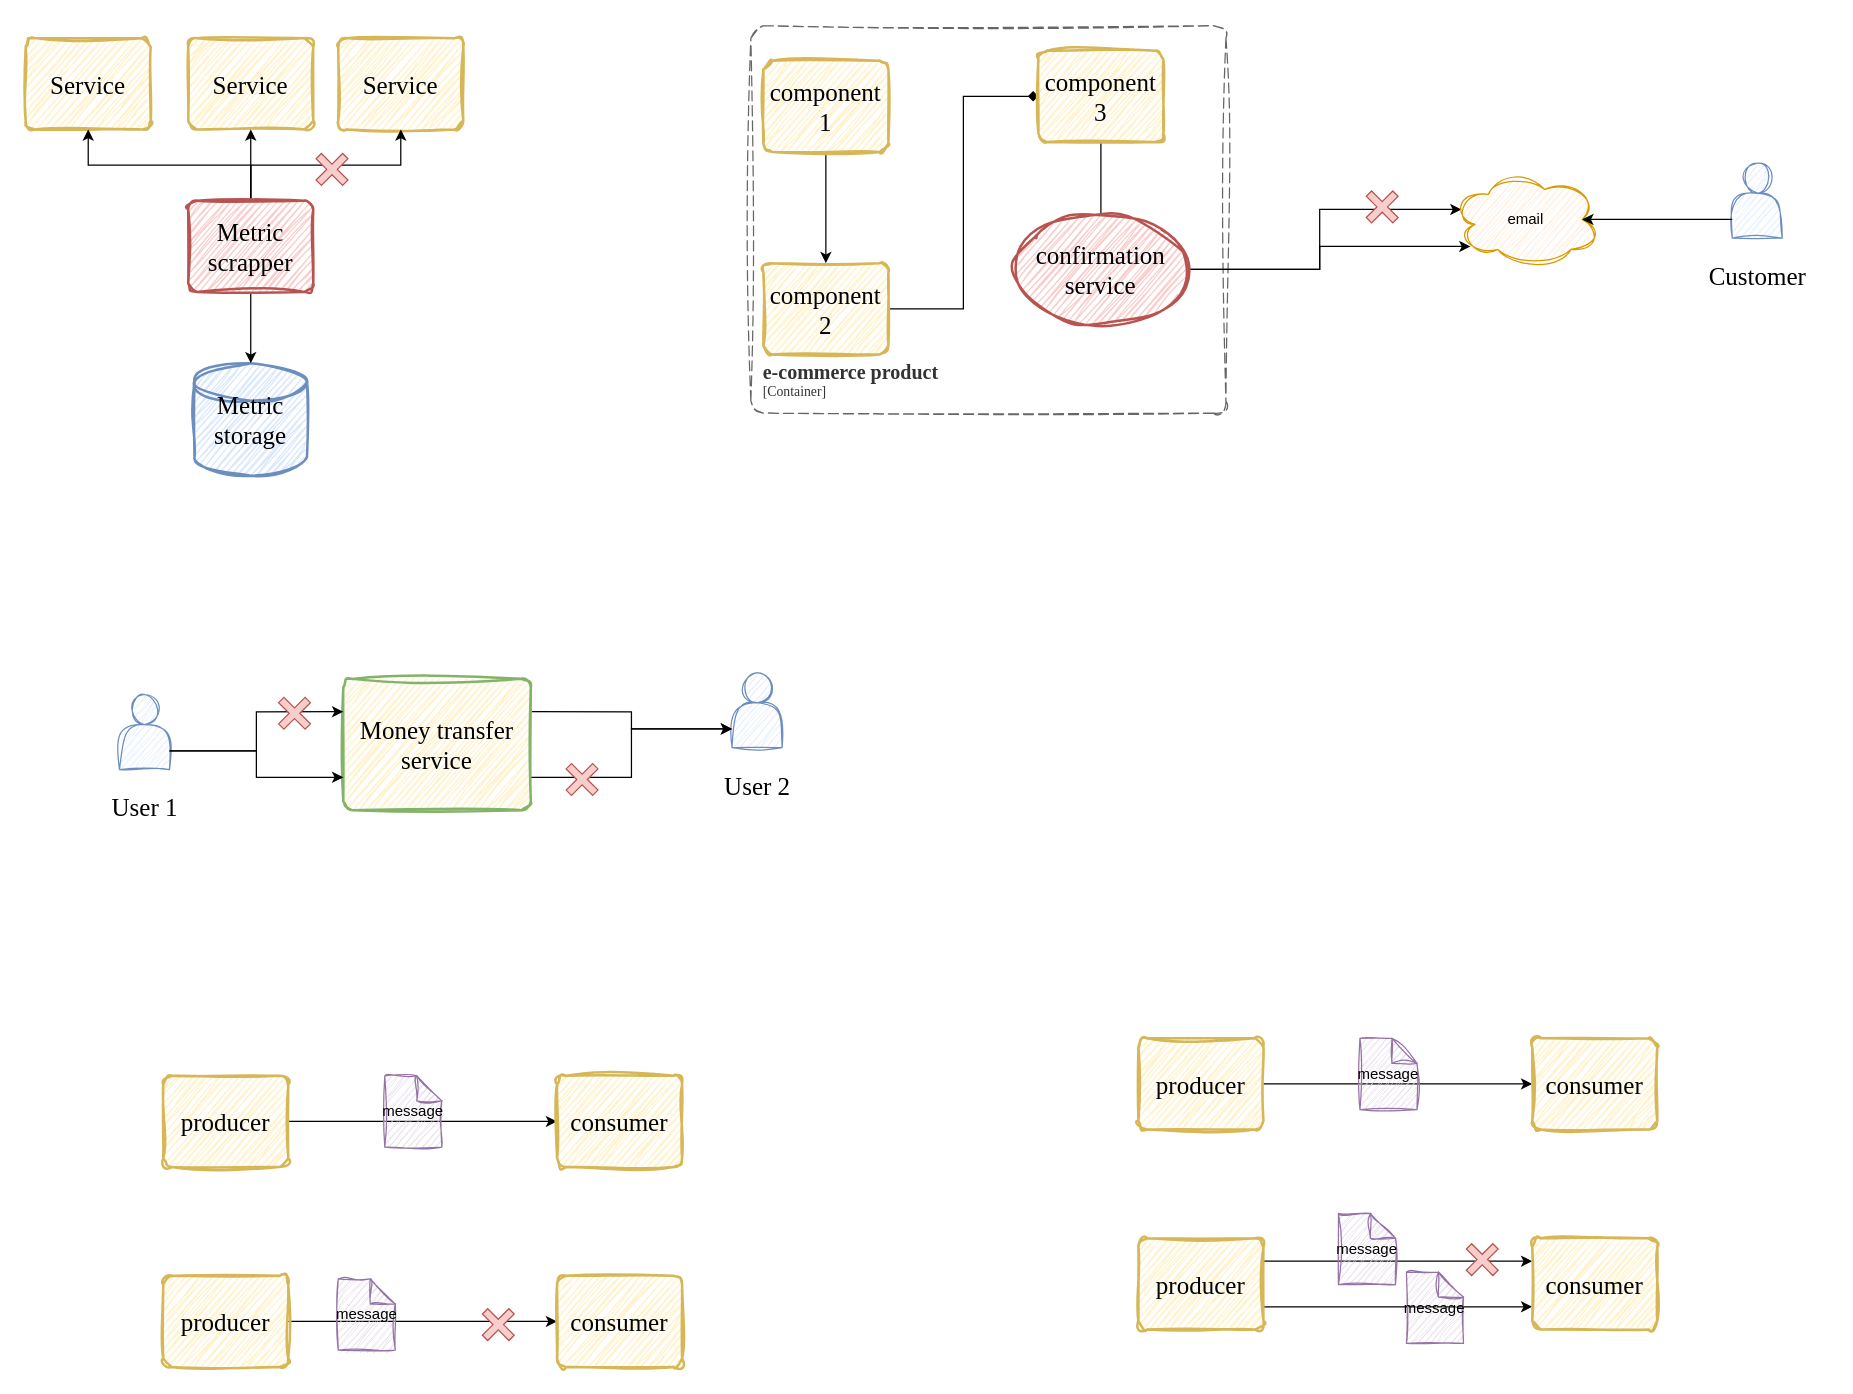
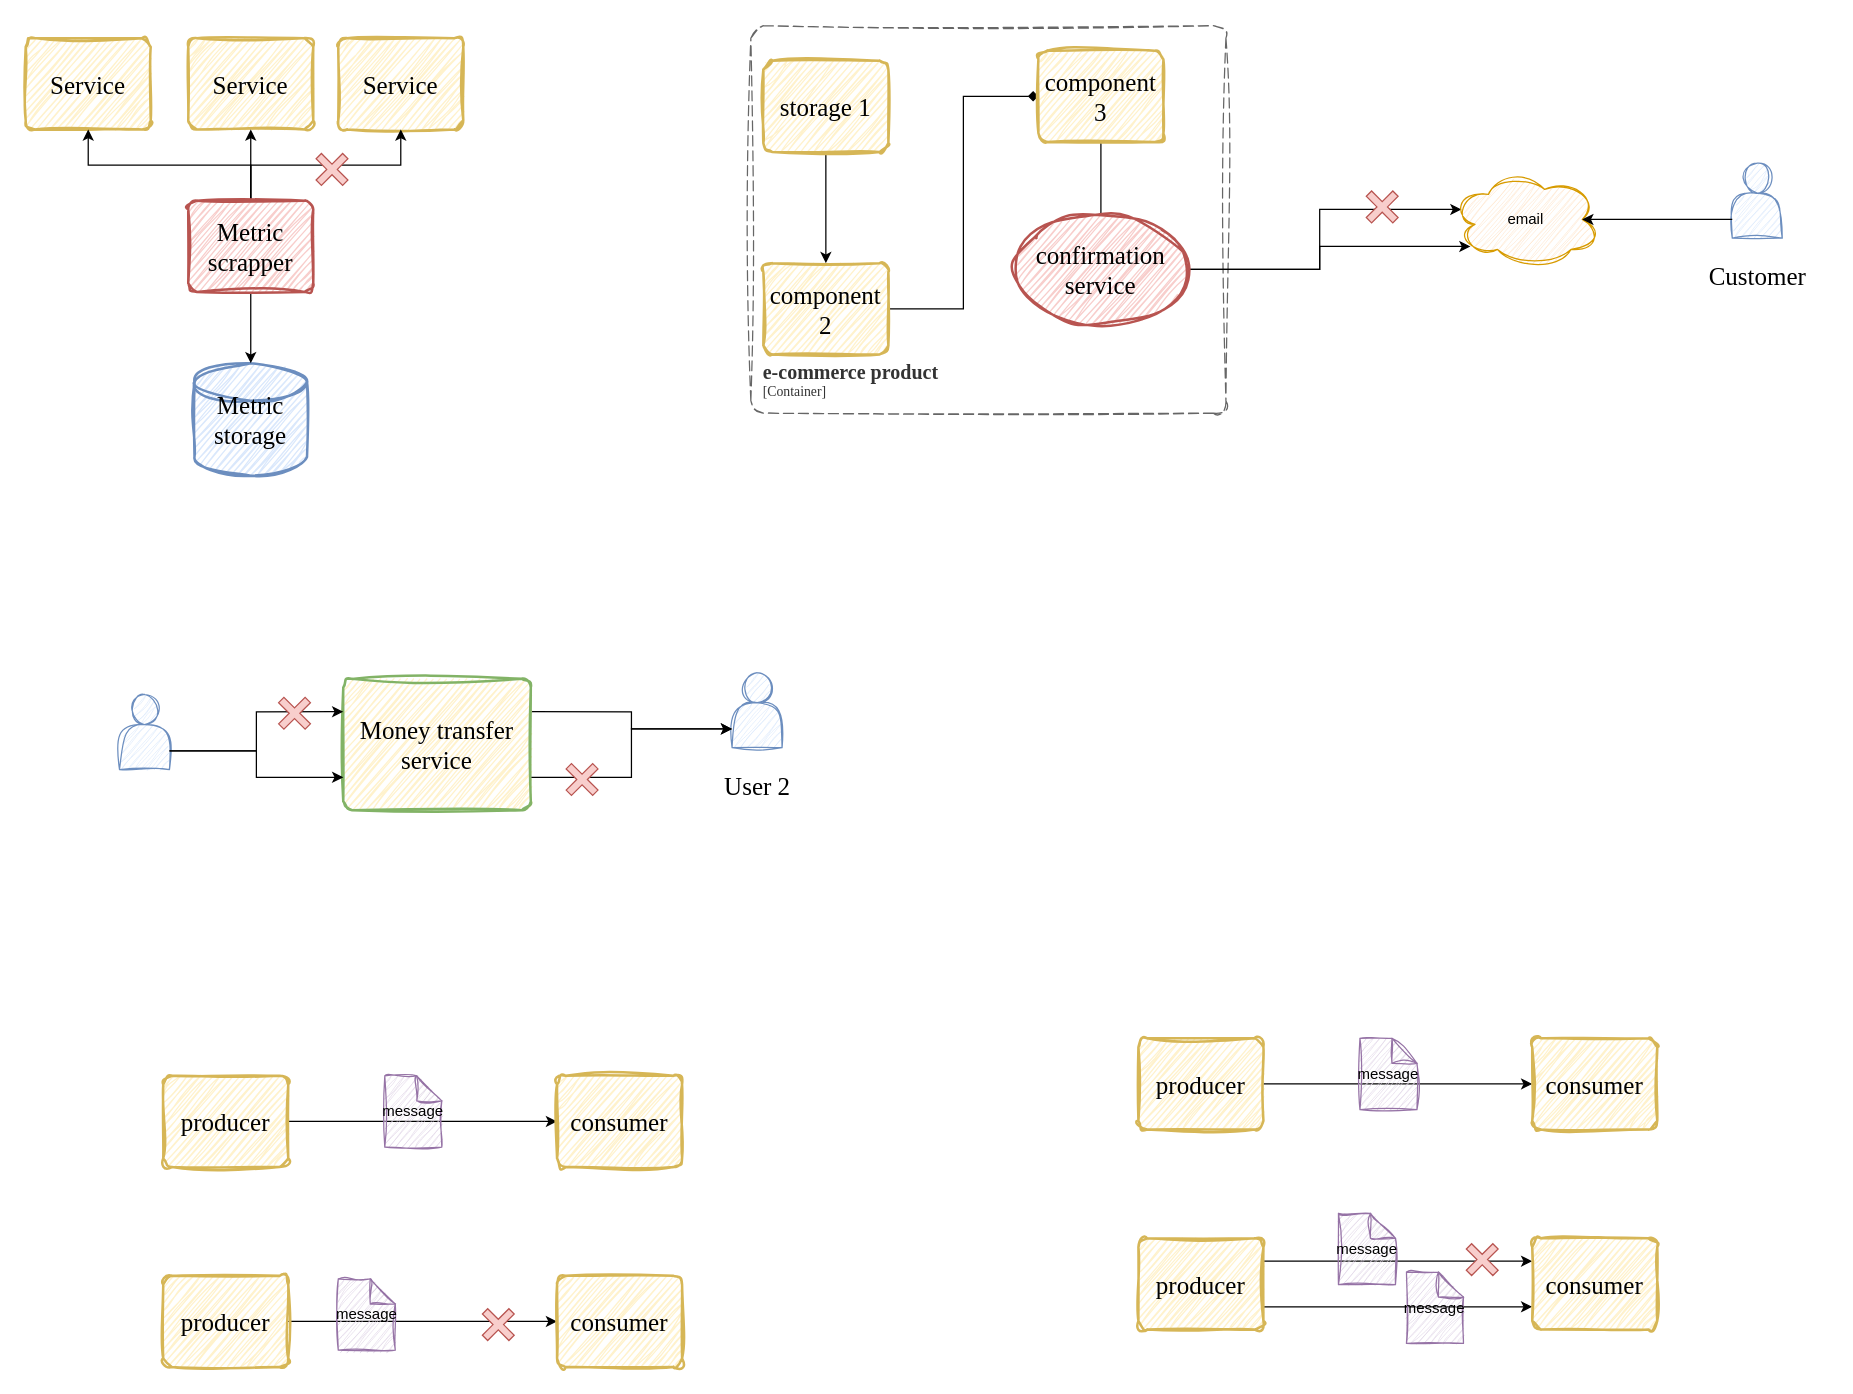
node "component 1": label "component 1" -> "storage 1"
node "User 1": removed
